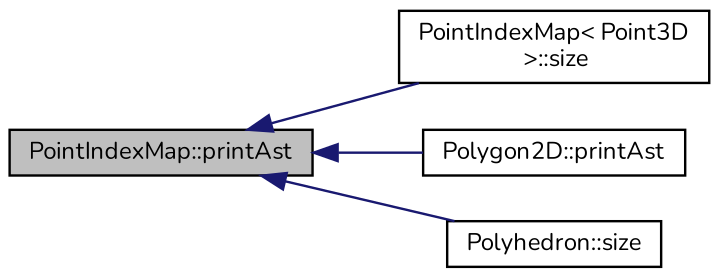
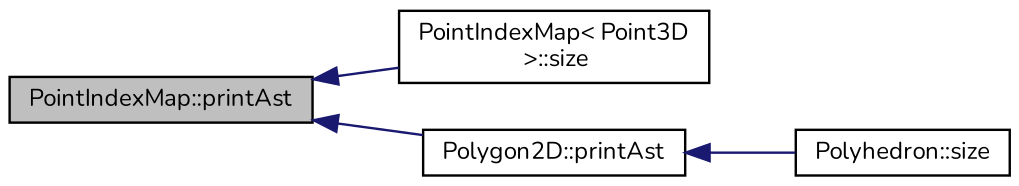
edge "Polyhedron::size" -> "PointIndexMap::printAst": now "Polyhedron::size" -> "Polygon2D::printAst"
